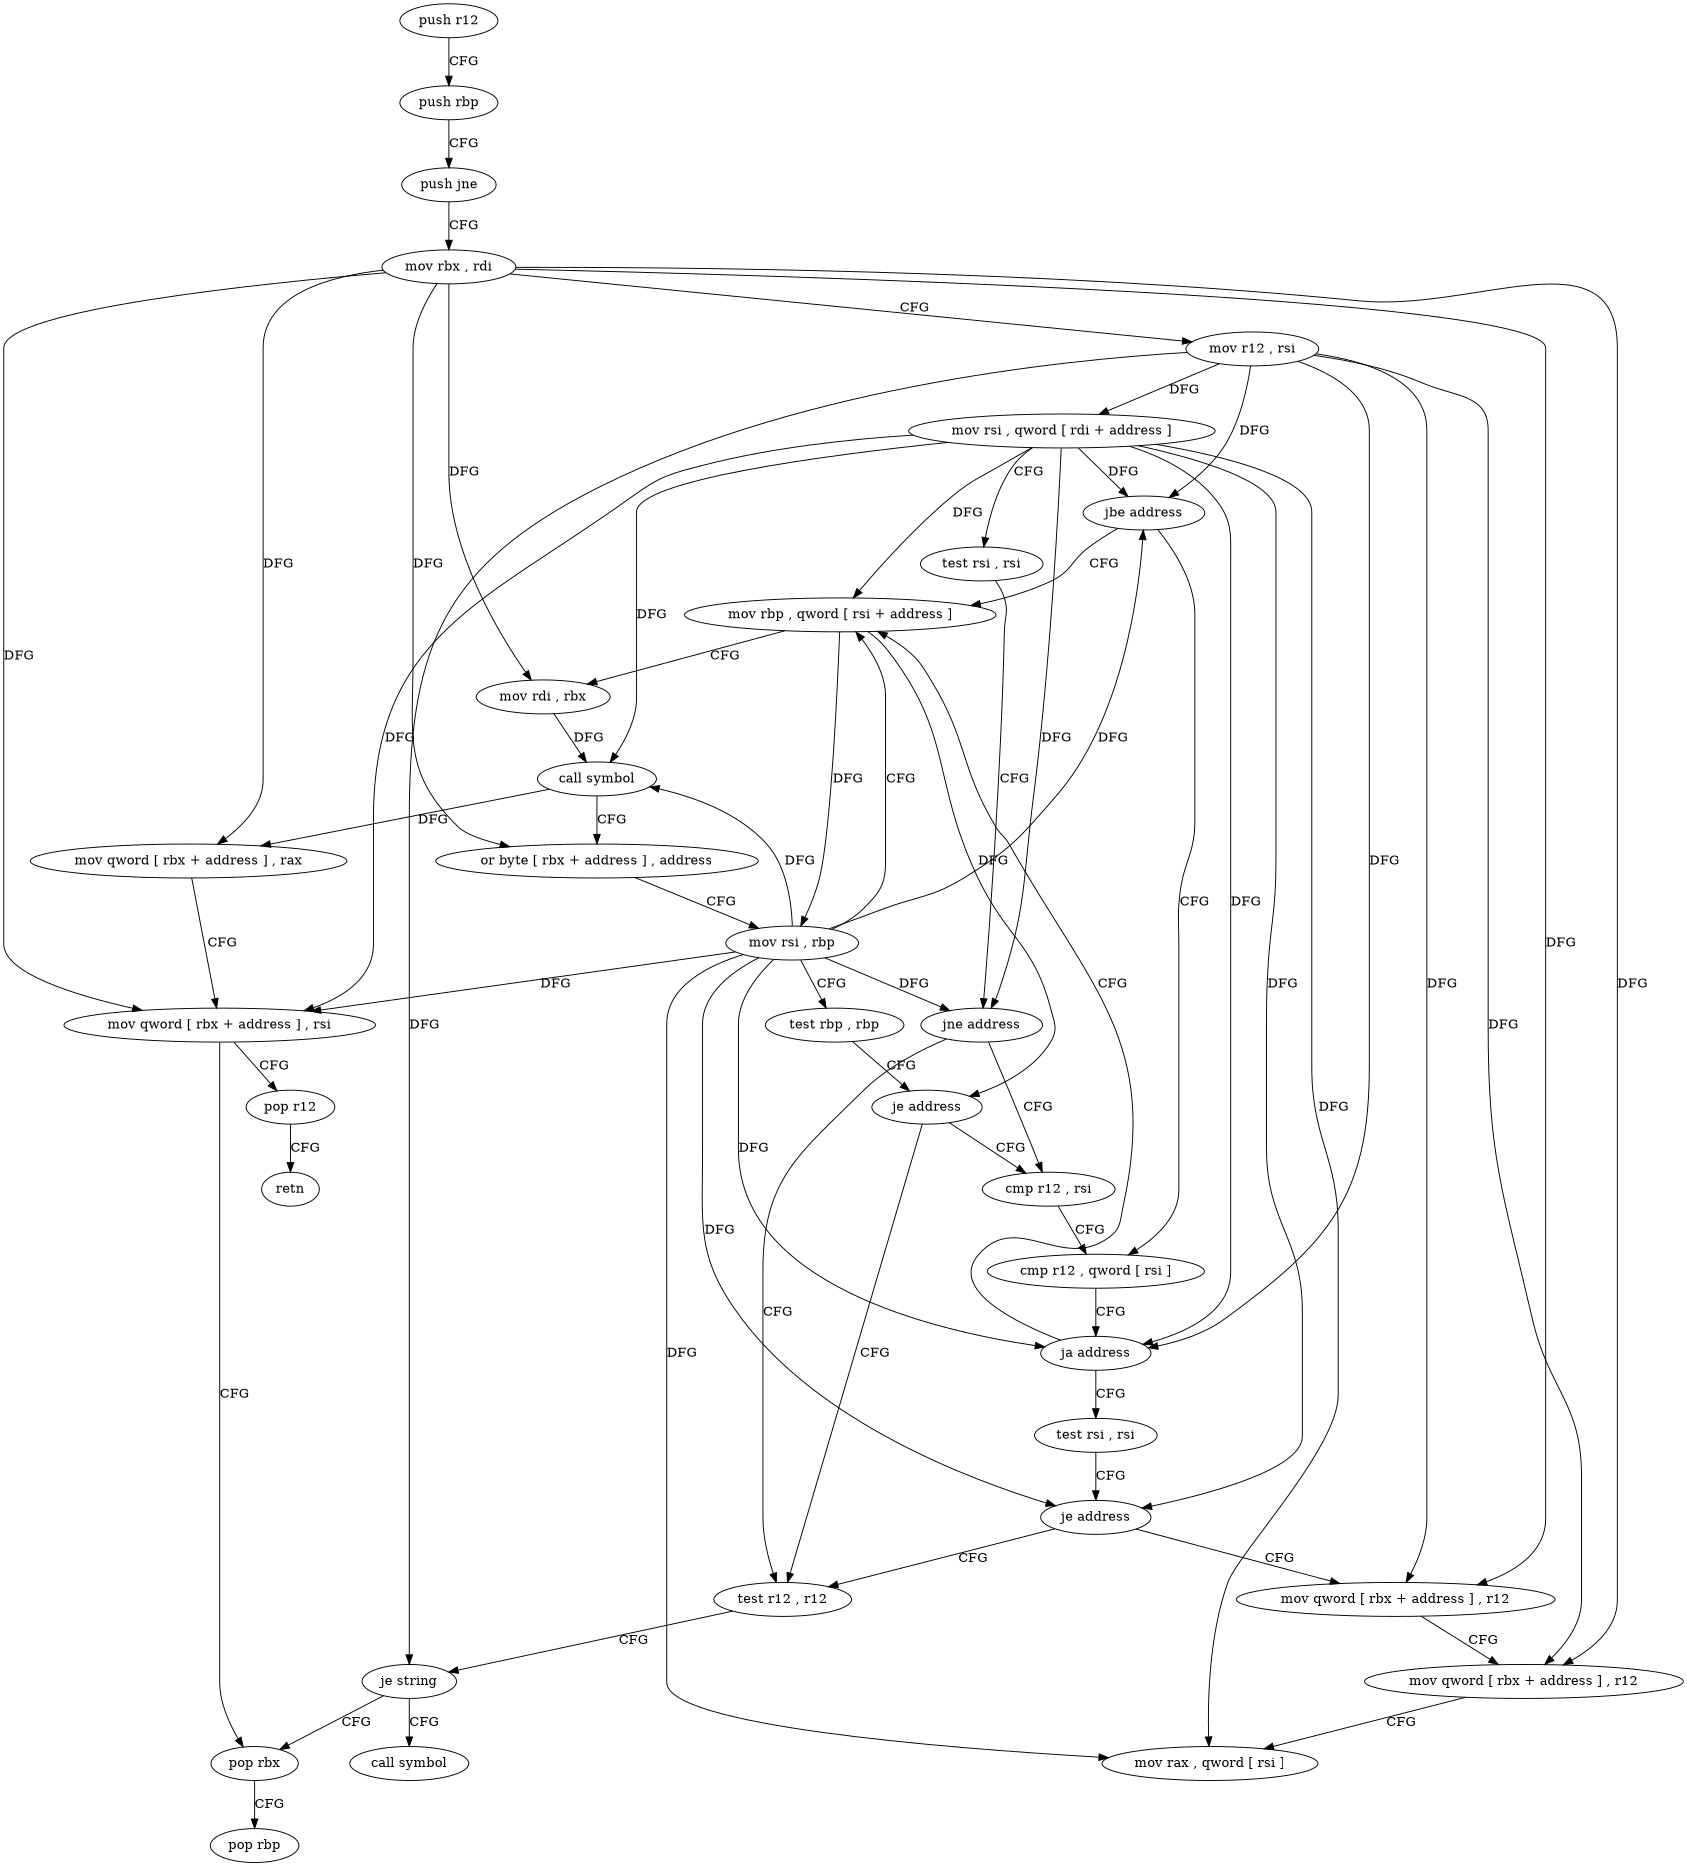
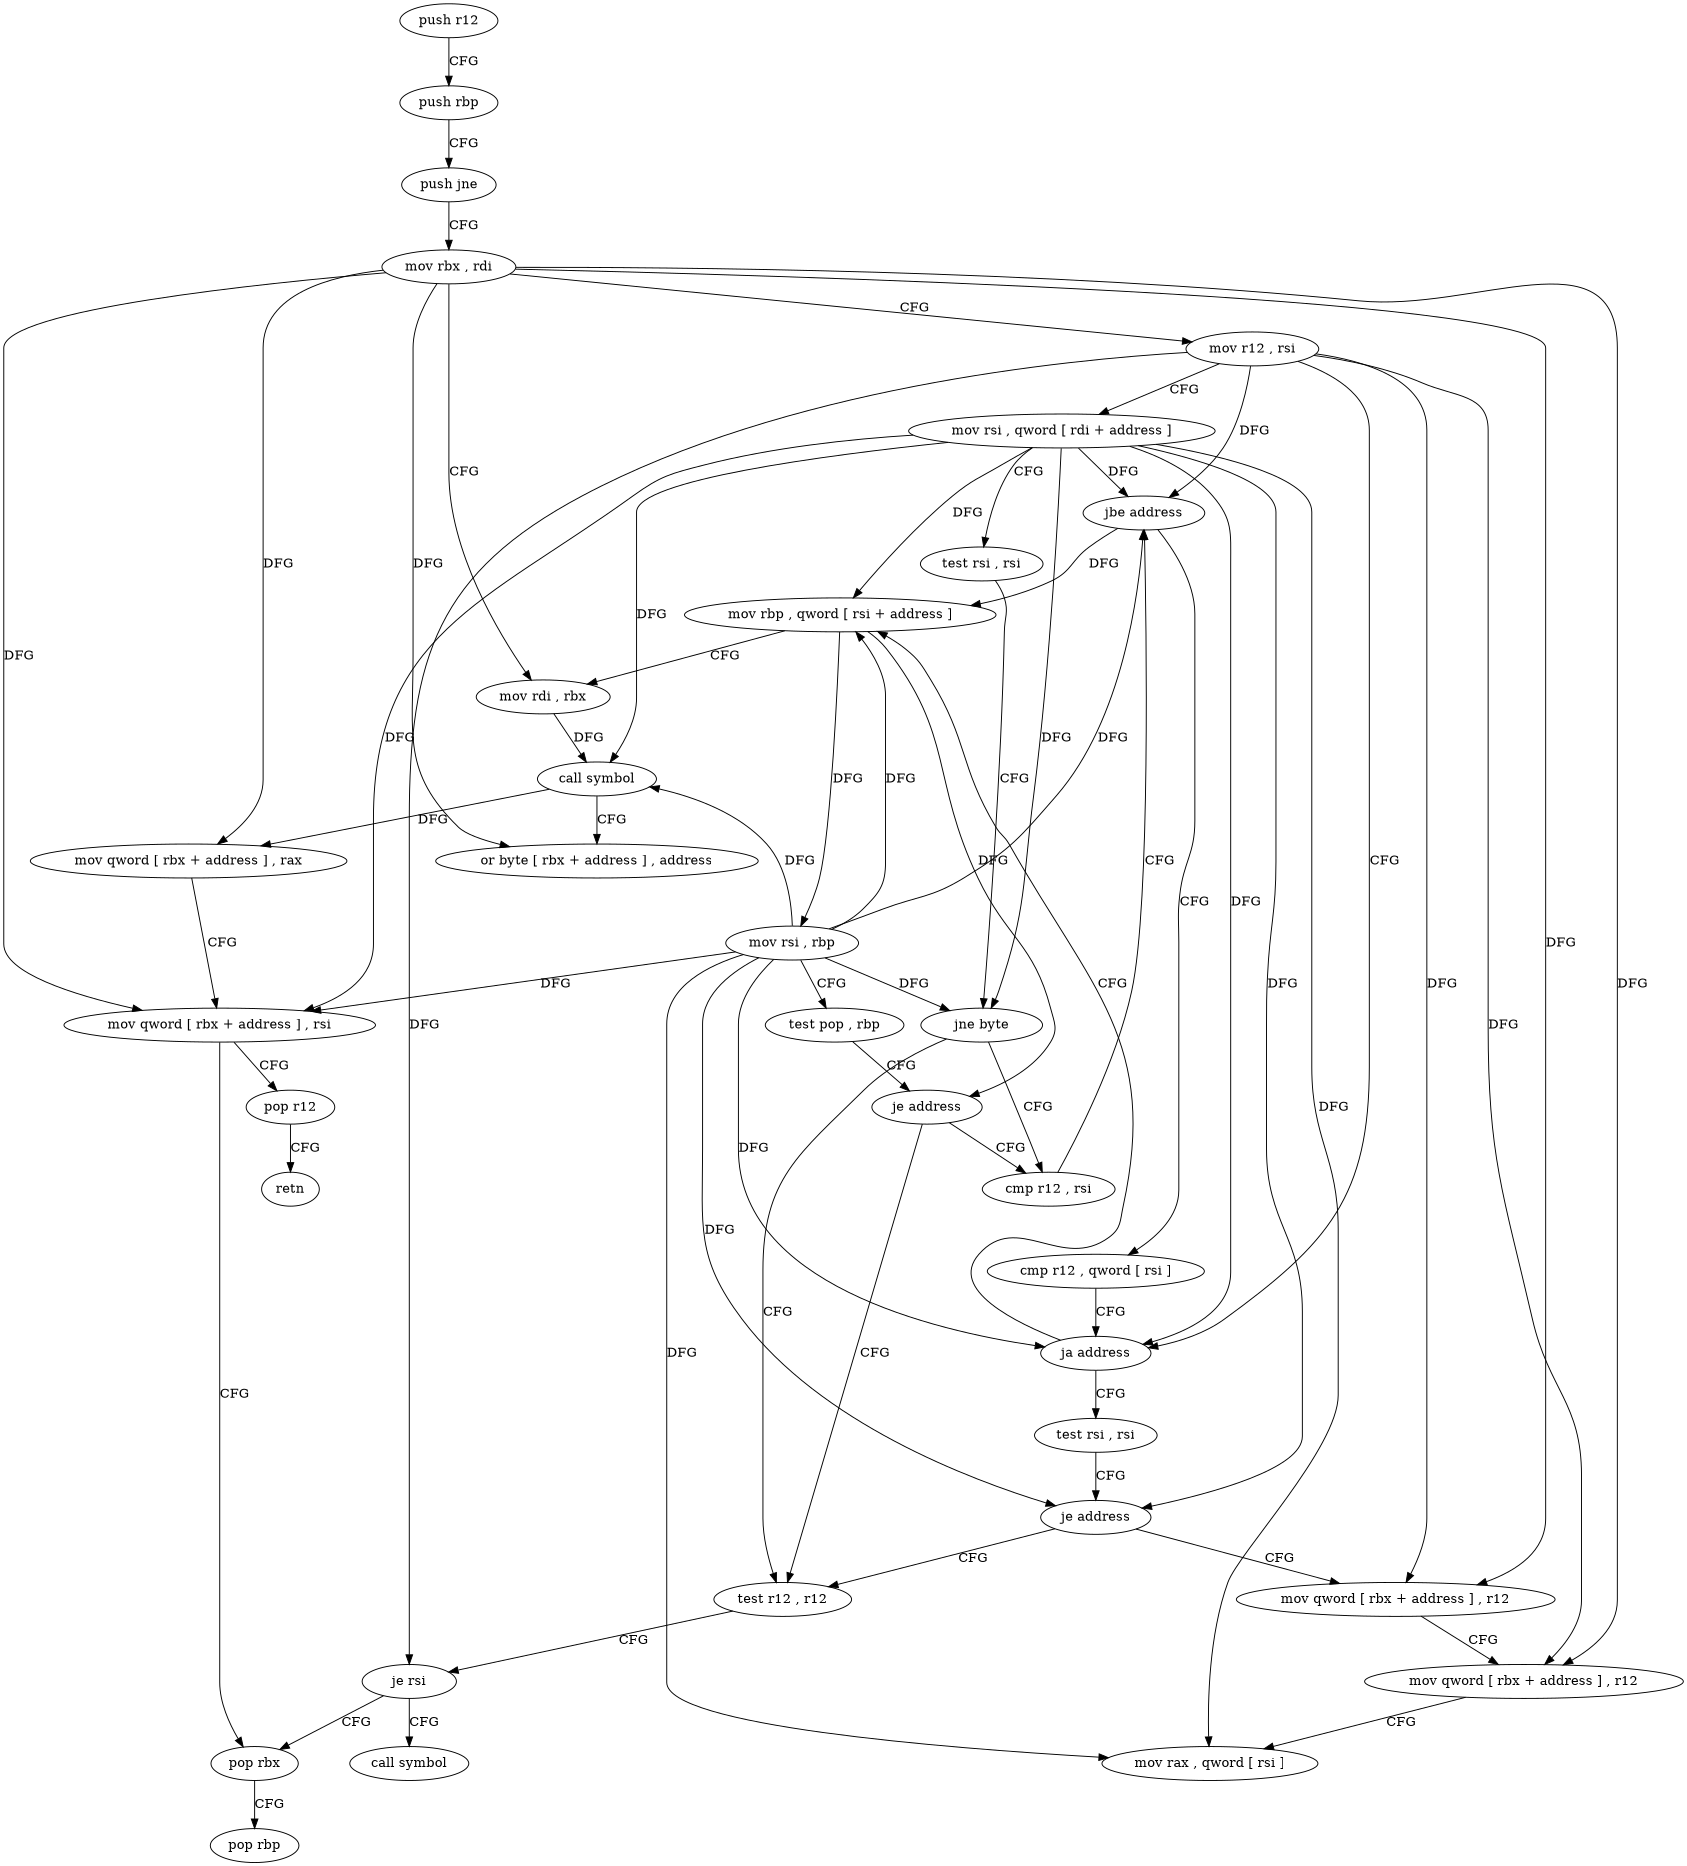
edge "mov r12 , rsi" -> "mov rsi , qword [ rdi + address ]": label "DFG" -> "CFG"
edge "mov rbx , rdi" -> "mov rdi , rbx": label "DFG" -> "CFG"
edge "jbe address" -> "mov rbp , qword [ rsi + address ]": label "CFG" -> "DFG"
edge "mov rsi , rbp" -> "mov rbp , qword [ rsi + address ]": label "CFG" -> "DFG"
edge "mov r12 , rsi" -> "ja address": label "DFG" -> "CFG"
edge "or byte [ rbx + address ] , address" -> "mov rsi , rbp": removed, label "CFG"
node "test rbp , rbp": label "test rbp , rbp" -> "test pop , rbp"
node "jne address": label "jne address" -> "jne byte"
edge "cmp r12 , rsi" -> "cmp r12 , qword [ rsi ]": now "cmp r12 , rsi" -> "jbe address"
node "je string": label "je string" -> "je rsi"
